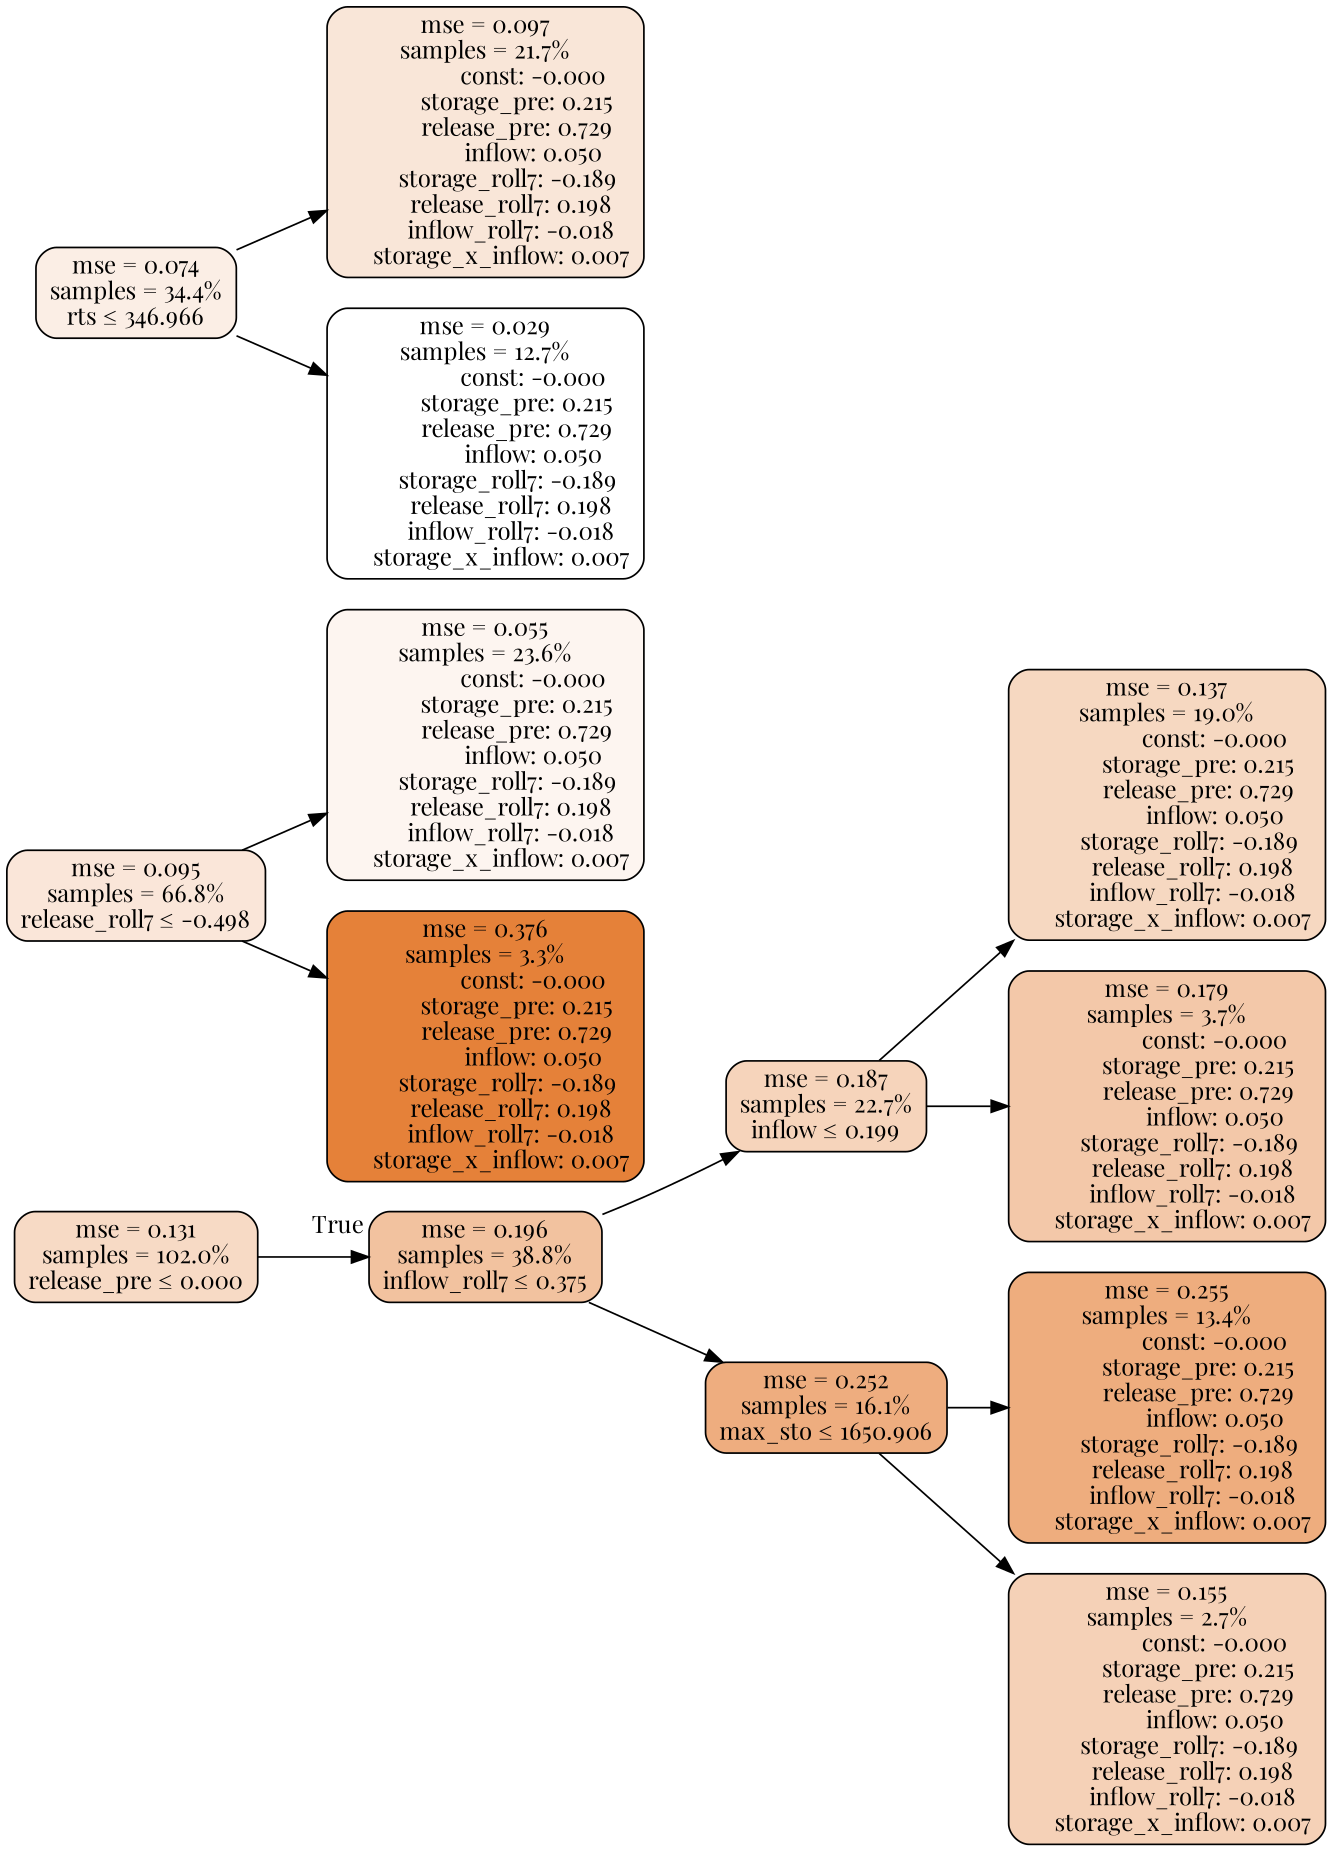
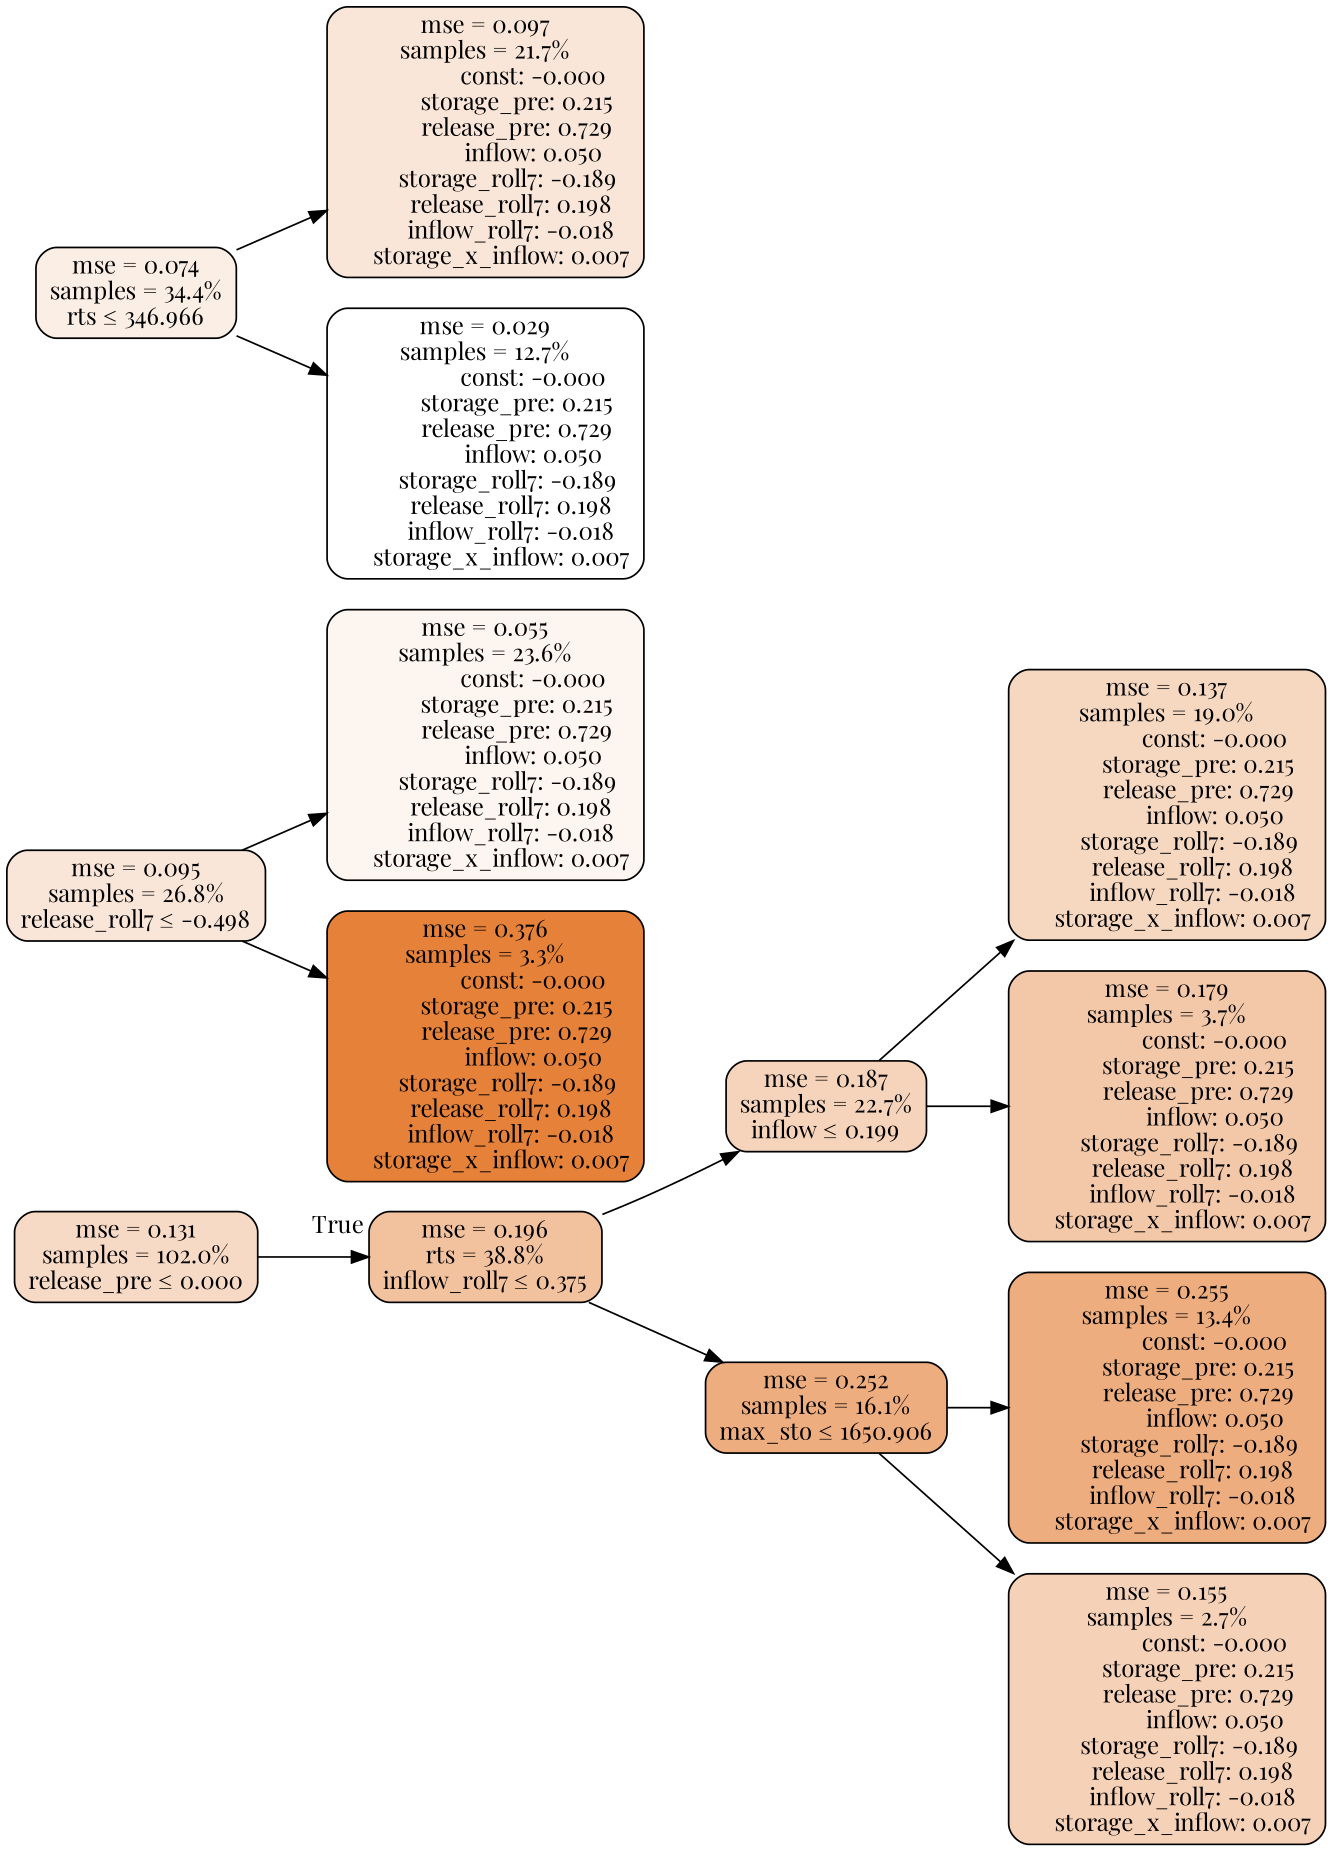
node "mse = 0.095 samples = 66.8% release_roll7 ≤ -0.498": label "mse = 0.095 samples = 66.8% release_roll7 ≤ -0.498" -> "mse = 0.095 samples = 26.8% release_roll7 ≤ -0.498"
node "mse = 0.196 samples = 38.8% inflow_roll7 ≤ 0.375": label "mse = 0.196 samples = 38.8% inflow_roll7 ≤ 0.375" -> "mse = 0.196 rts = 38.8% inflow_roll7 ≤ 0.375"
